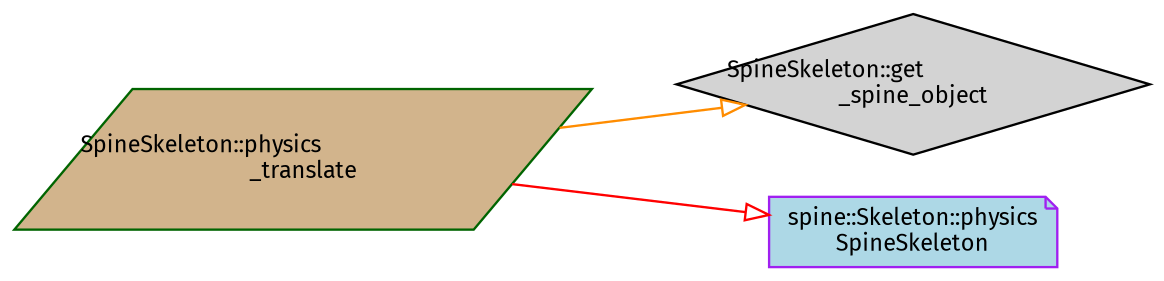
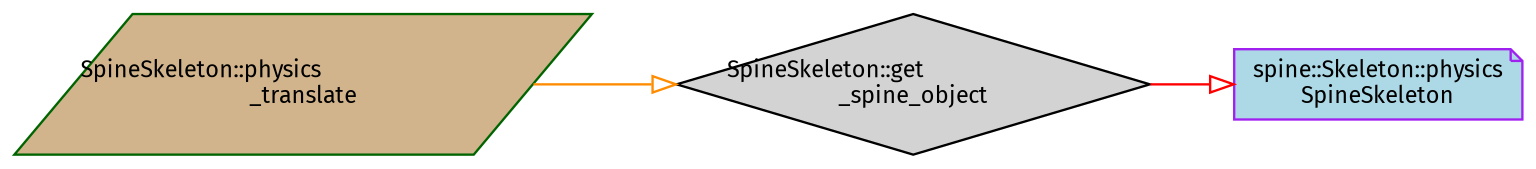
edge "SpineSkeleton::physics _translate" -> "spine::Skeleton::physics SpineSkeleton": now "SpineSkeleton::get _spine_object" -> "spine::Skeleton::physics SpineSkeleton"
